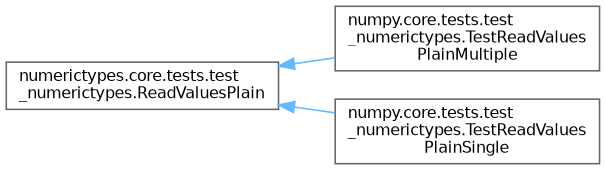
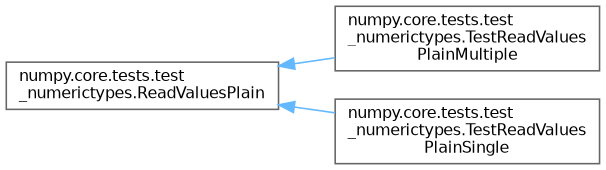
node "numerictypes.core.tests.test _numerictypes.ReadValuesPlain": label "numerictypes.core.tests.test _numerictypes.ReadValuesPlain" -> "numpy.core.tests.test _numerictypes.ReadValuesPlain"
